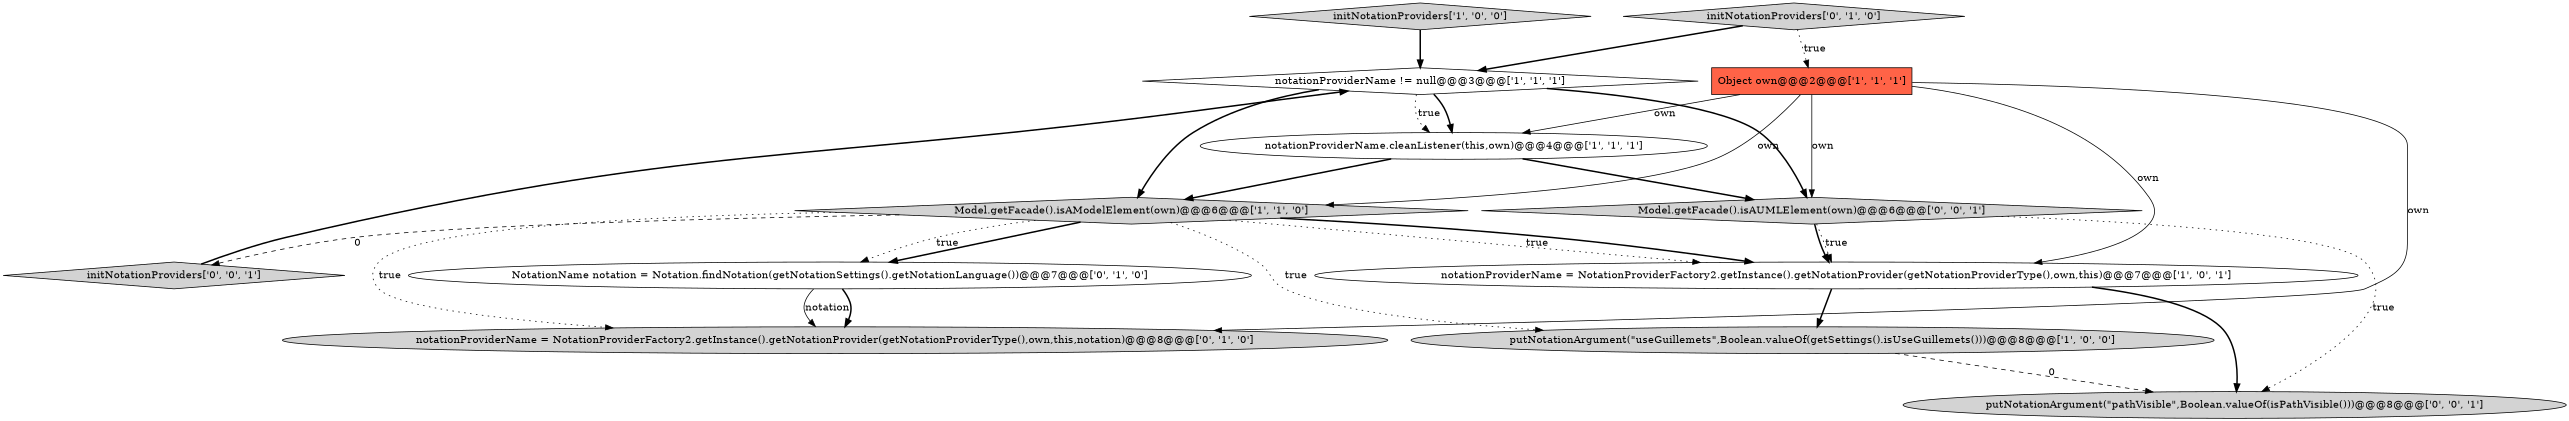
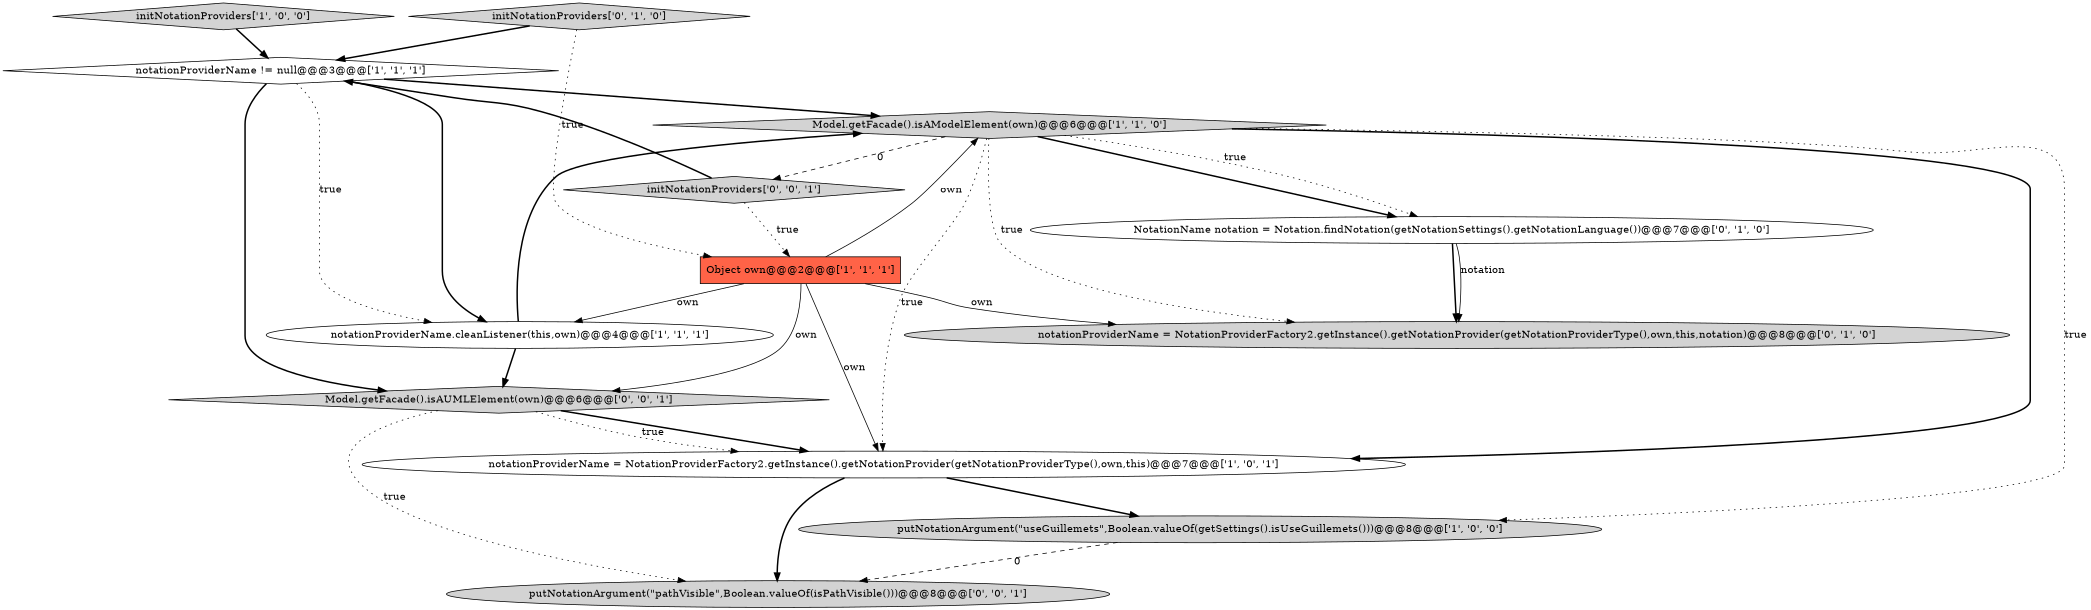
edge "initNotationProviders['0', '0', '1']" -> "Object own@@@2@@@['1', '1', '1']": added, label "true"
